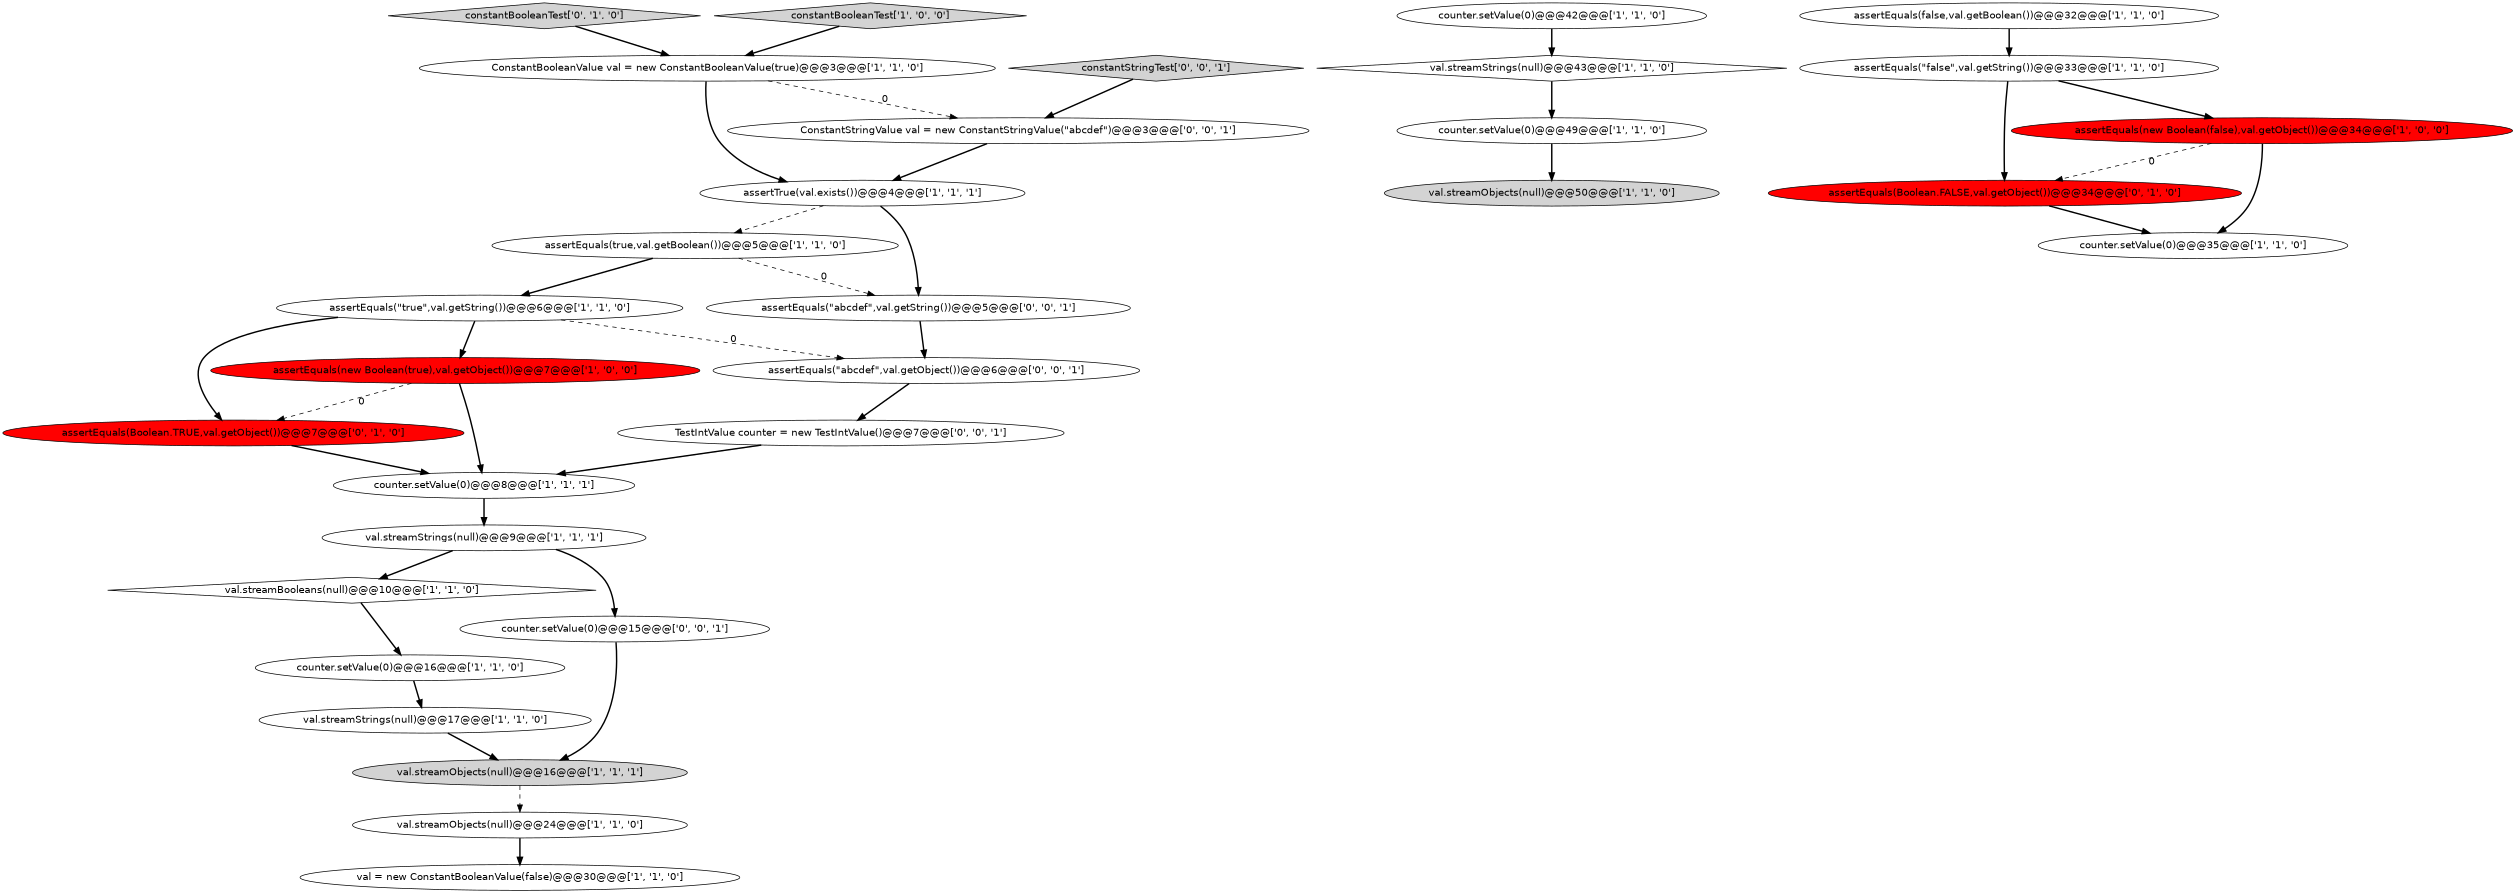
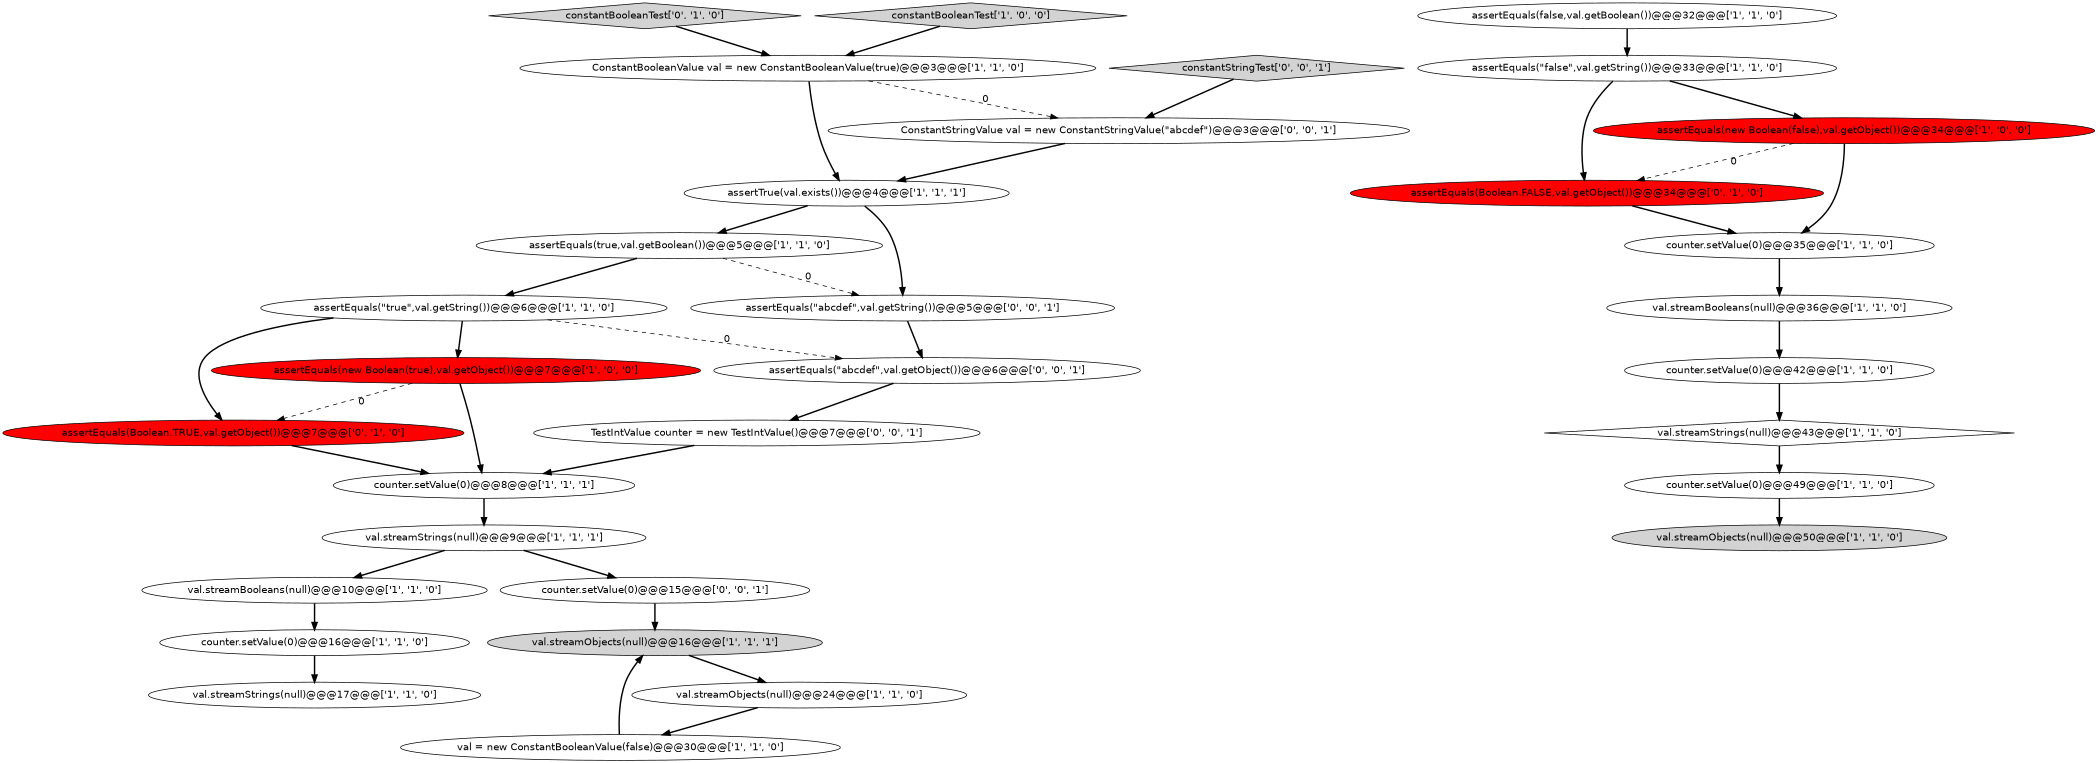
edge "assertTrue(val.exists())@@@4@@@['1', '1', '1']" -> "assertEquals(true,val.getBoolean())@@@5@@@['1', '1', '0']": style dashed -> bold
node "val.streamBooleans(null)@@@36@@@['1', '1', '0']": added
node "val.streamBooleans(null)@@@10@@@['1', '1', '0']": shape diamond -> ellipse
edge "val.streamStrings(null)@@@17@@@['1', '1', '0']" -> "val.streamObjects(null)@@@16@@@['1', '1', '1']": now "val = new ConstantBooleanValue(false)@@@30@@@['1', '1', '0']" -> "val.streamObjects(null)@@@16@@@['1', '1', '1']"
edge "val.streamObjects(null)@@@16@@@['1', '1', '1']" -> "val.streamObjects(null)@@@24@@@['1', '1', '0']": style dashed -> bold
